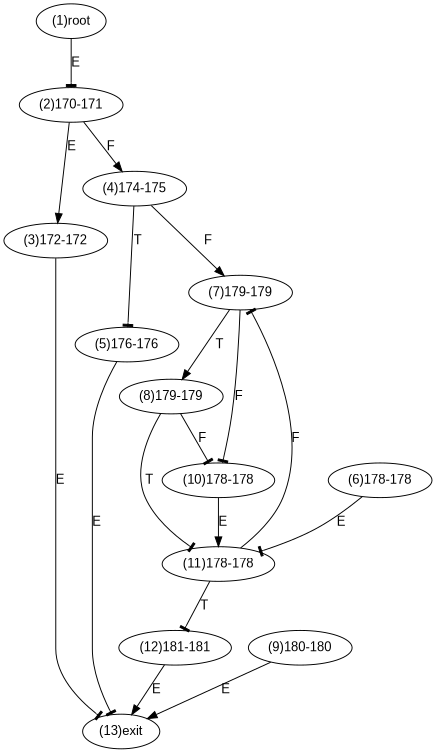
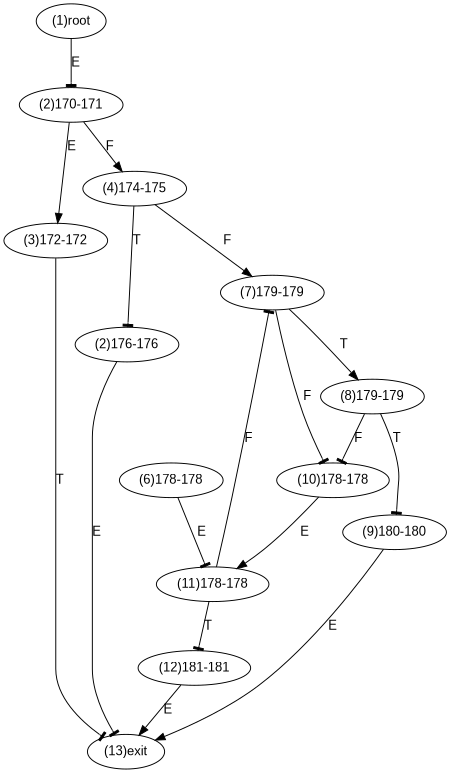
node "(5)176-176": label "(5)176-176" -> "(2)176-176"
edge "(3)172-172" -> "(13)exit": label "E" -> "T"
edge "(8)179-179" -> "(11)178-178": now "(8)179-179" -> "(9)180-180"
